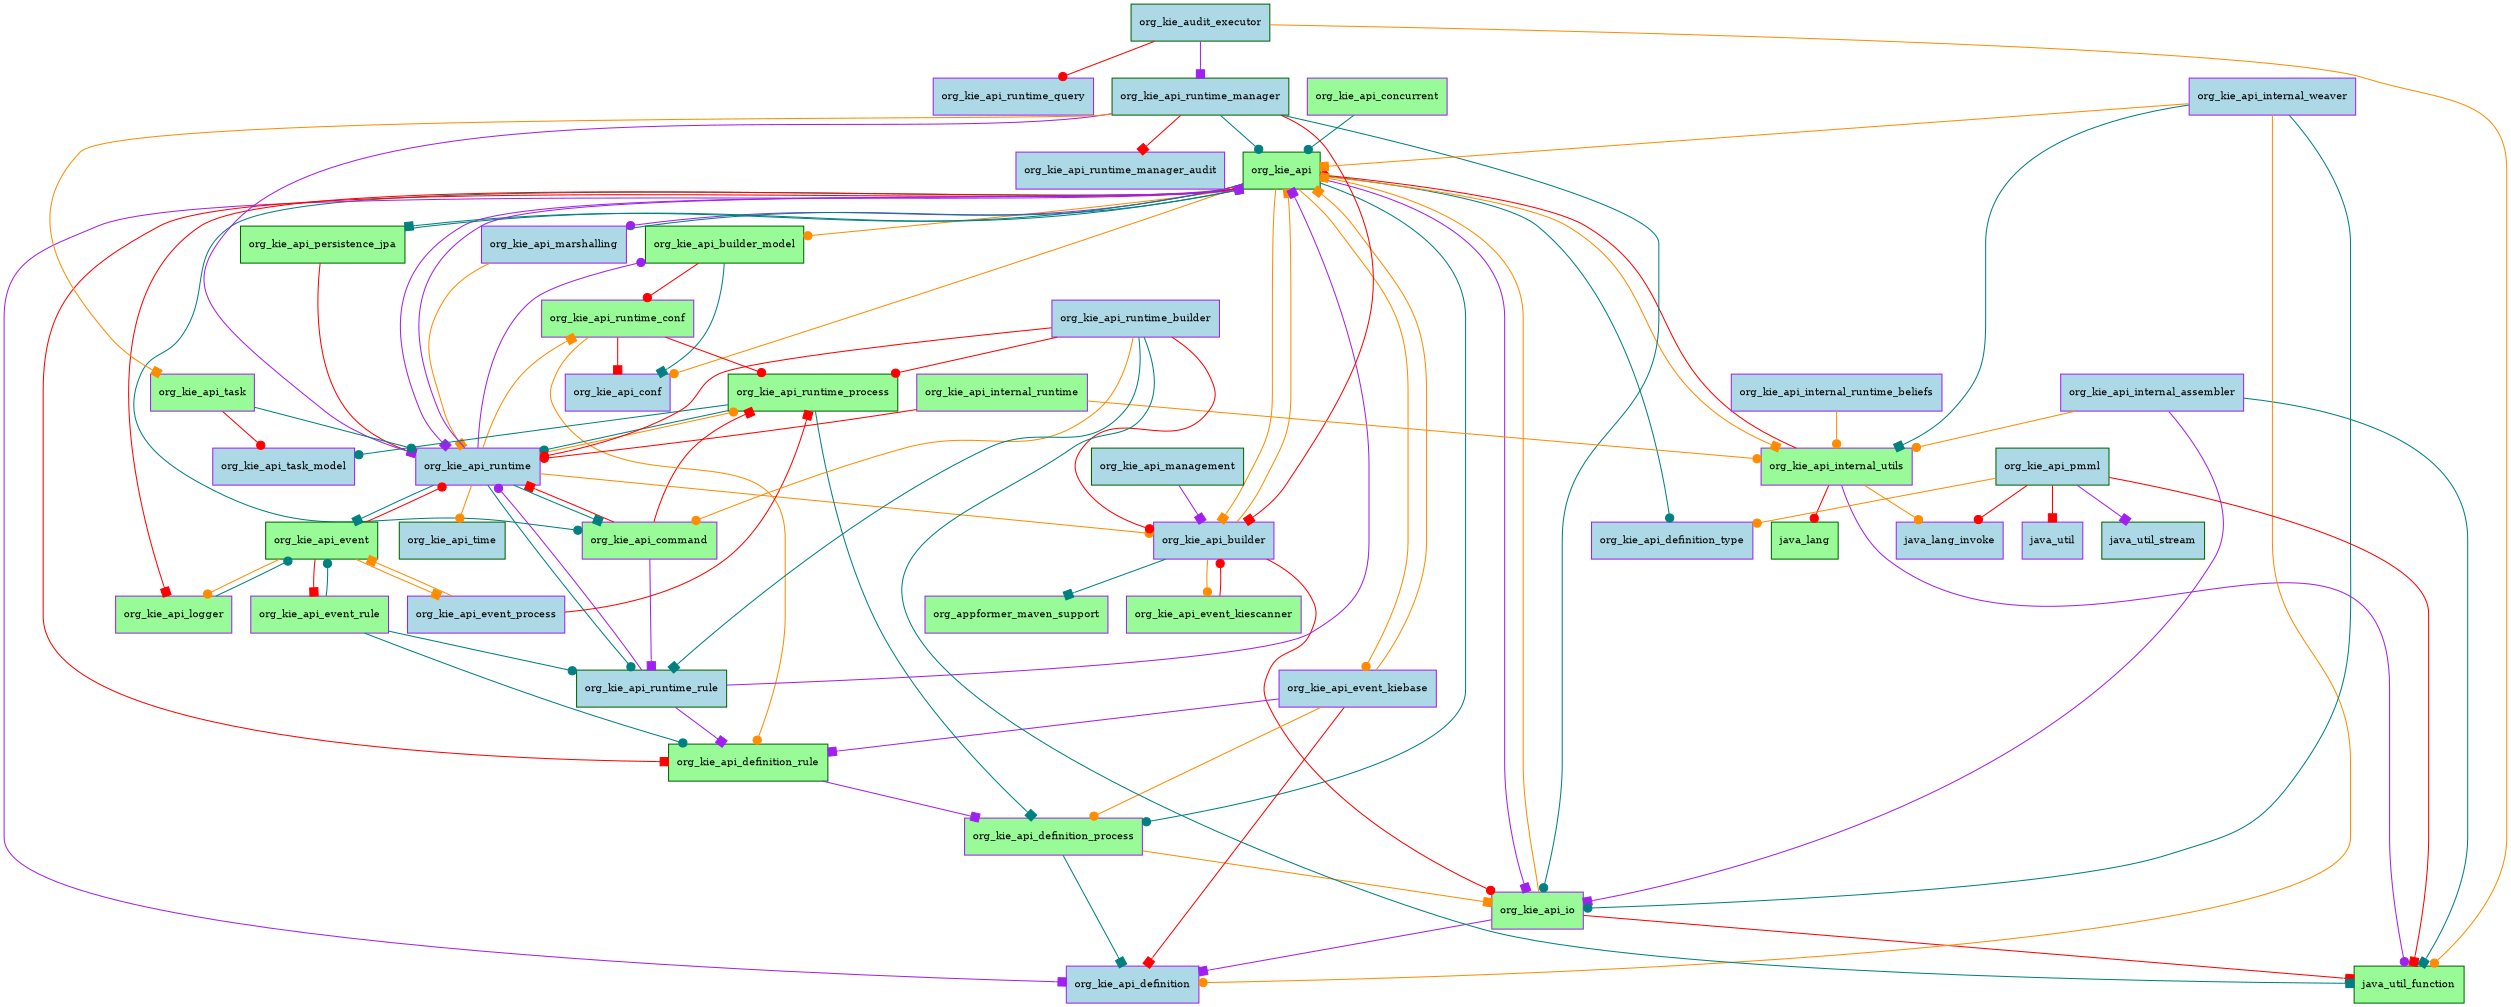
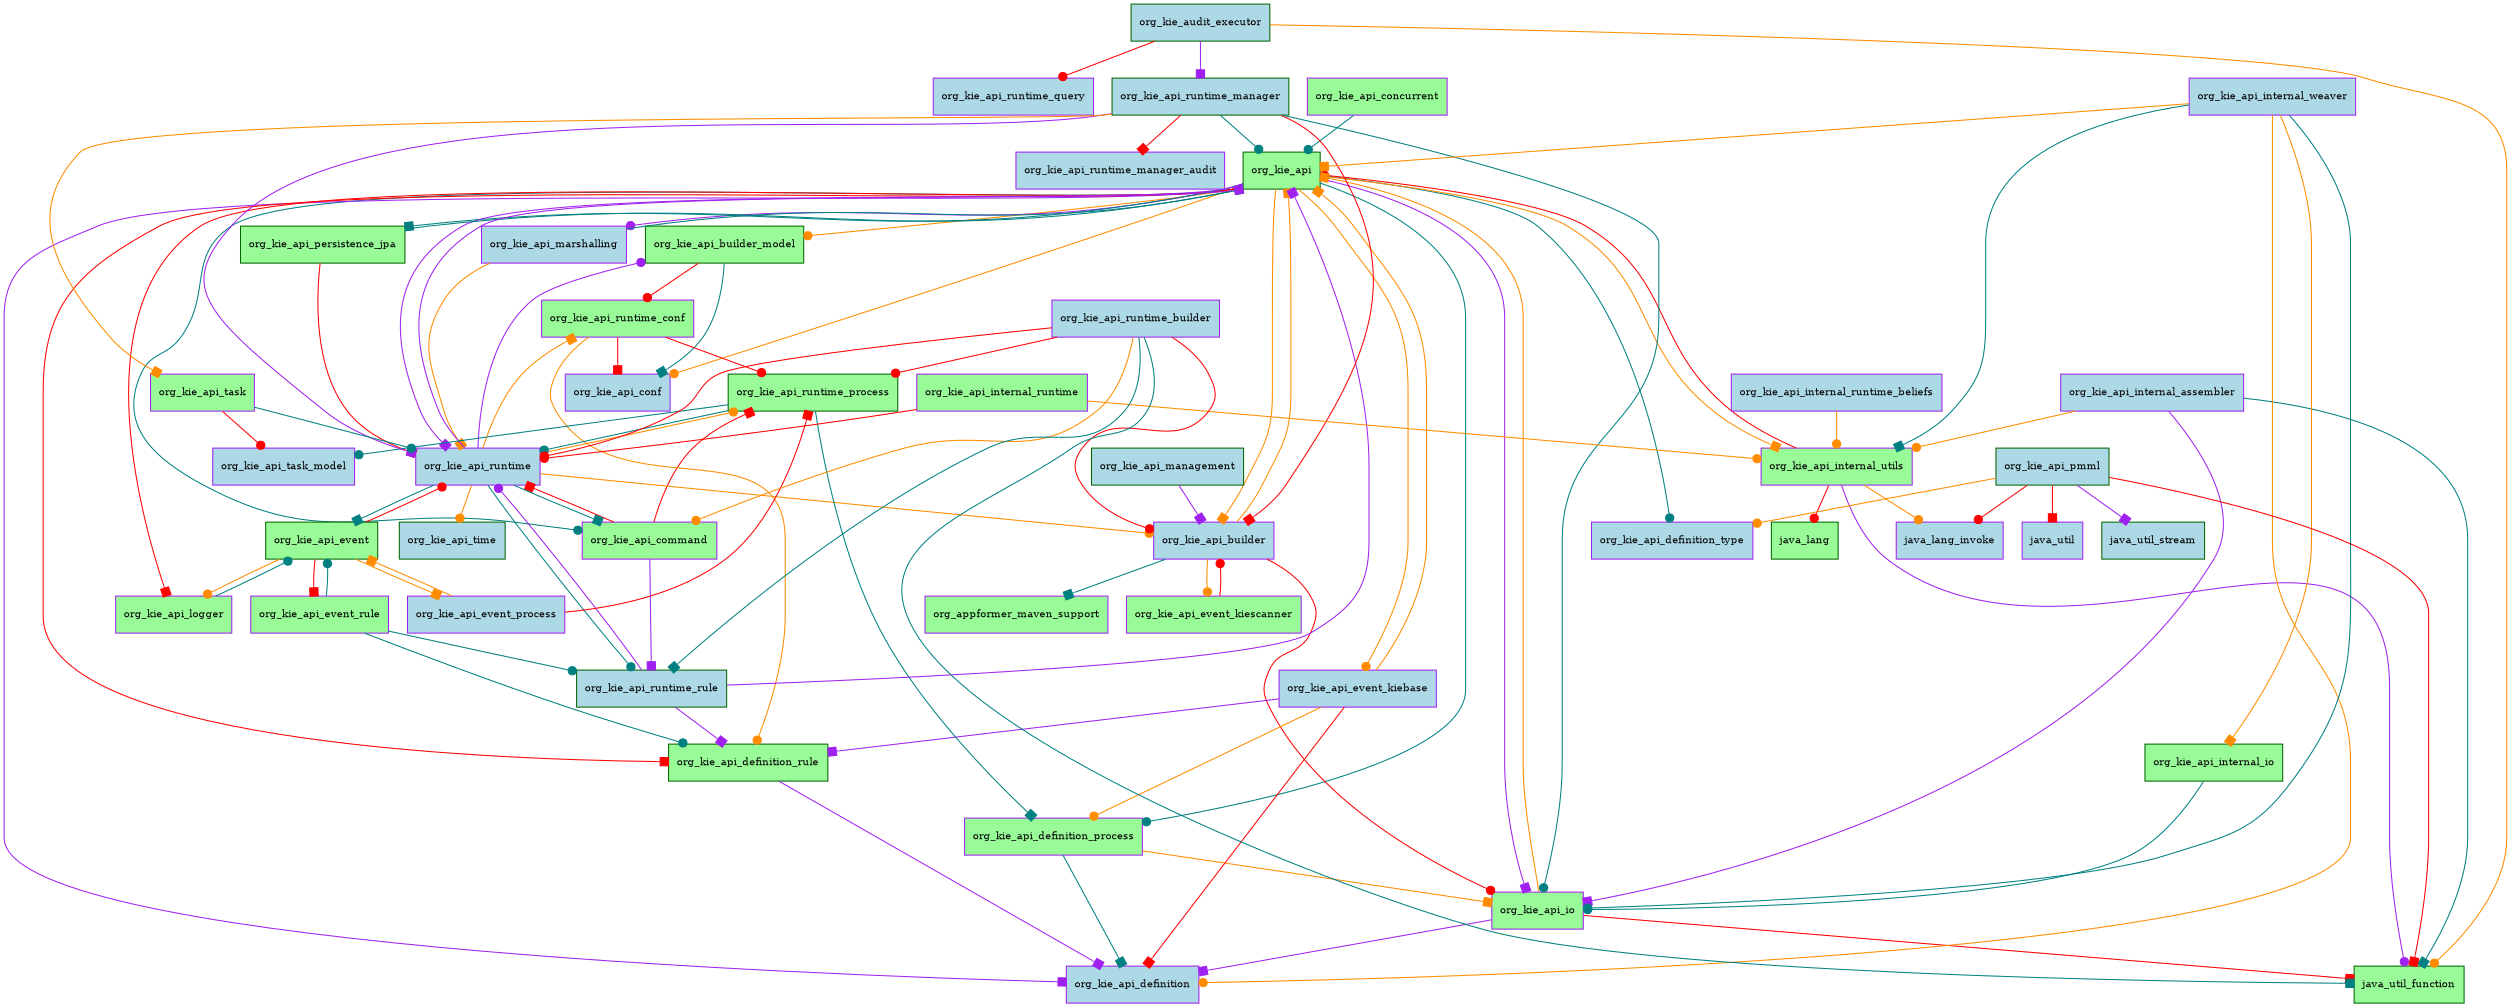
node "org_kie_api_internal_io": added
edge "org_kie_api_definition_rule" -> "org_kie_api_definition_process": now "org_kie_api_definition_rule" -> "org_kie_api_definition"
